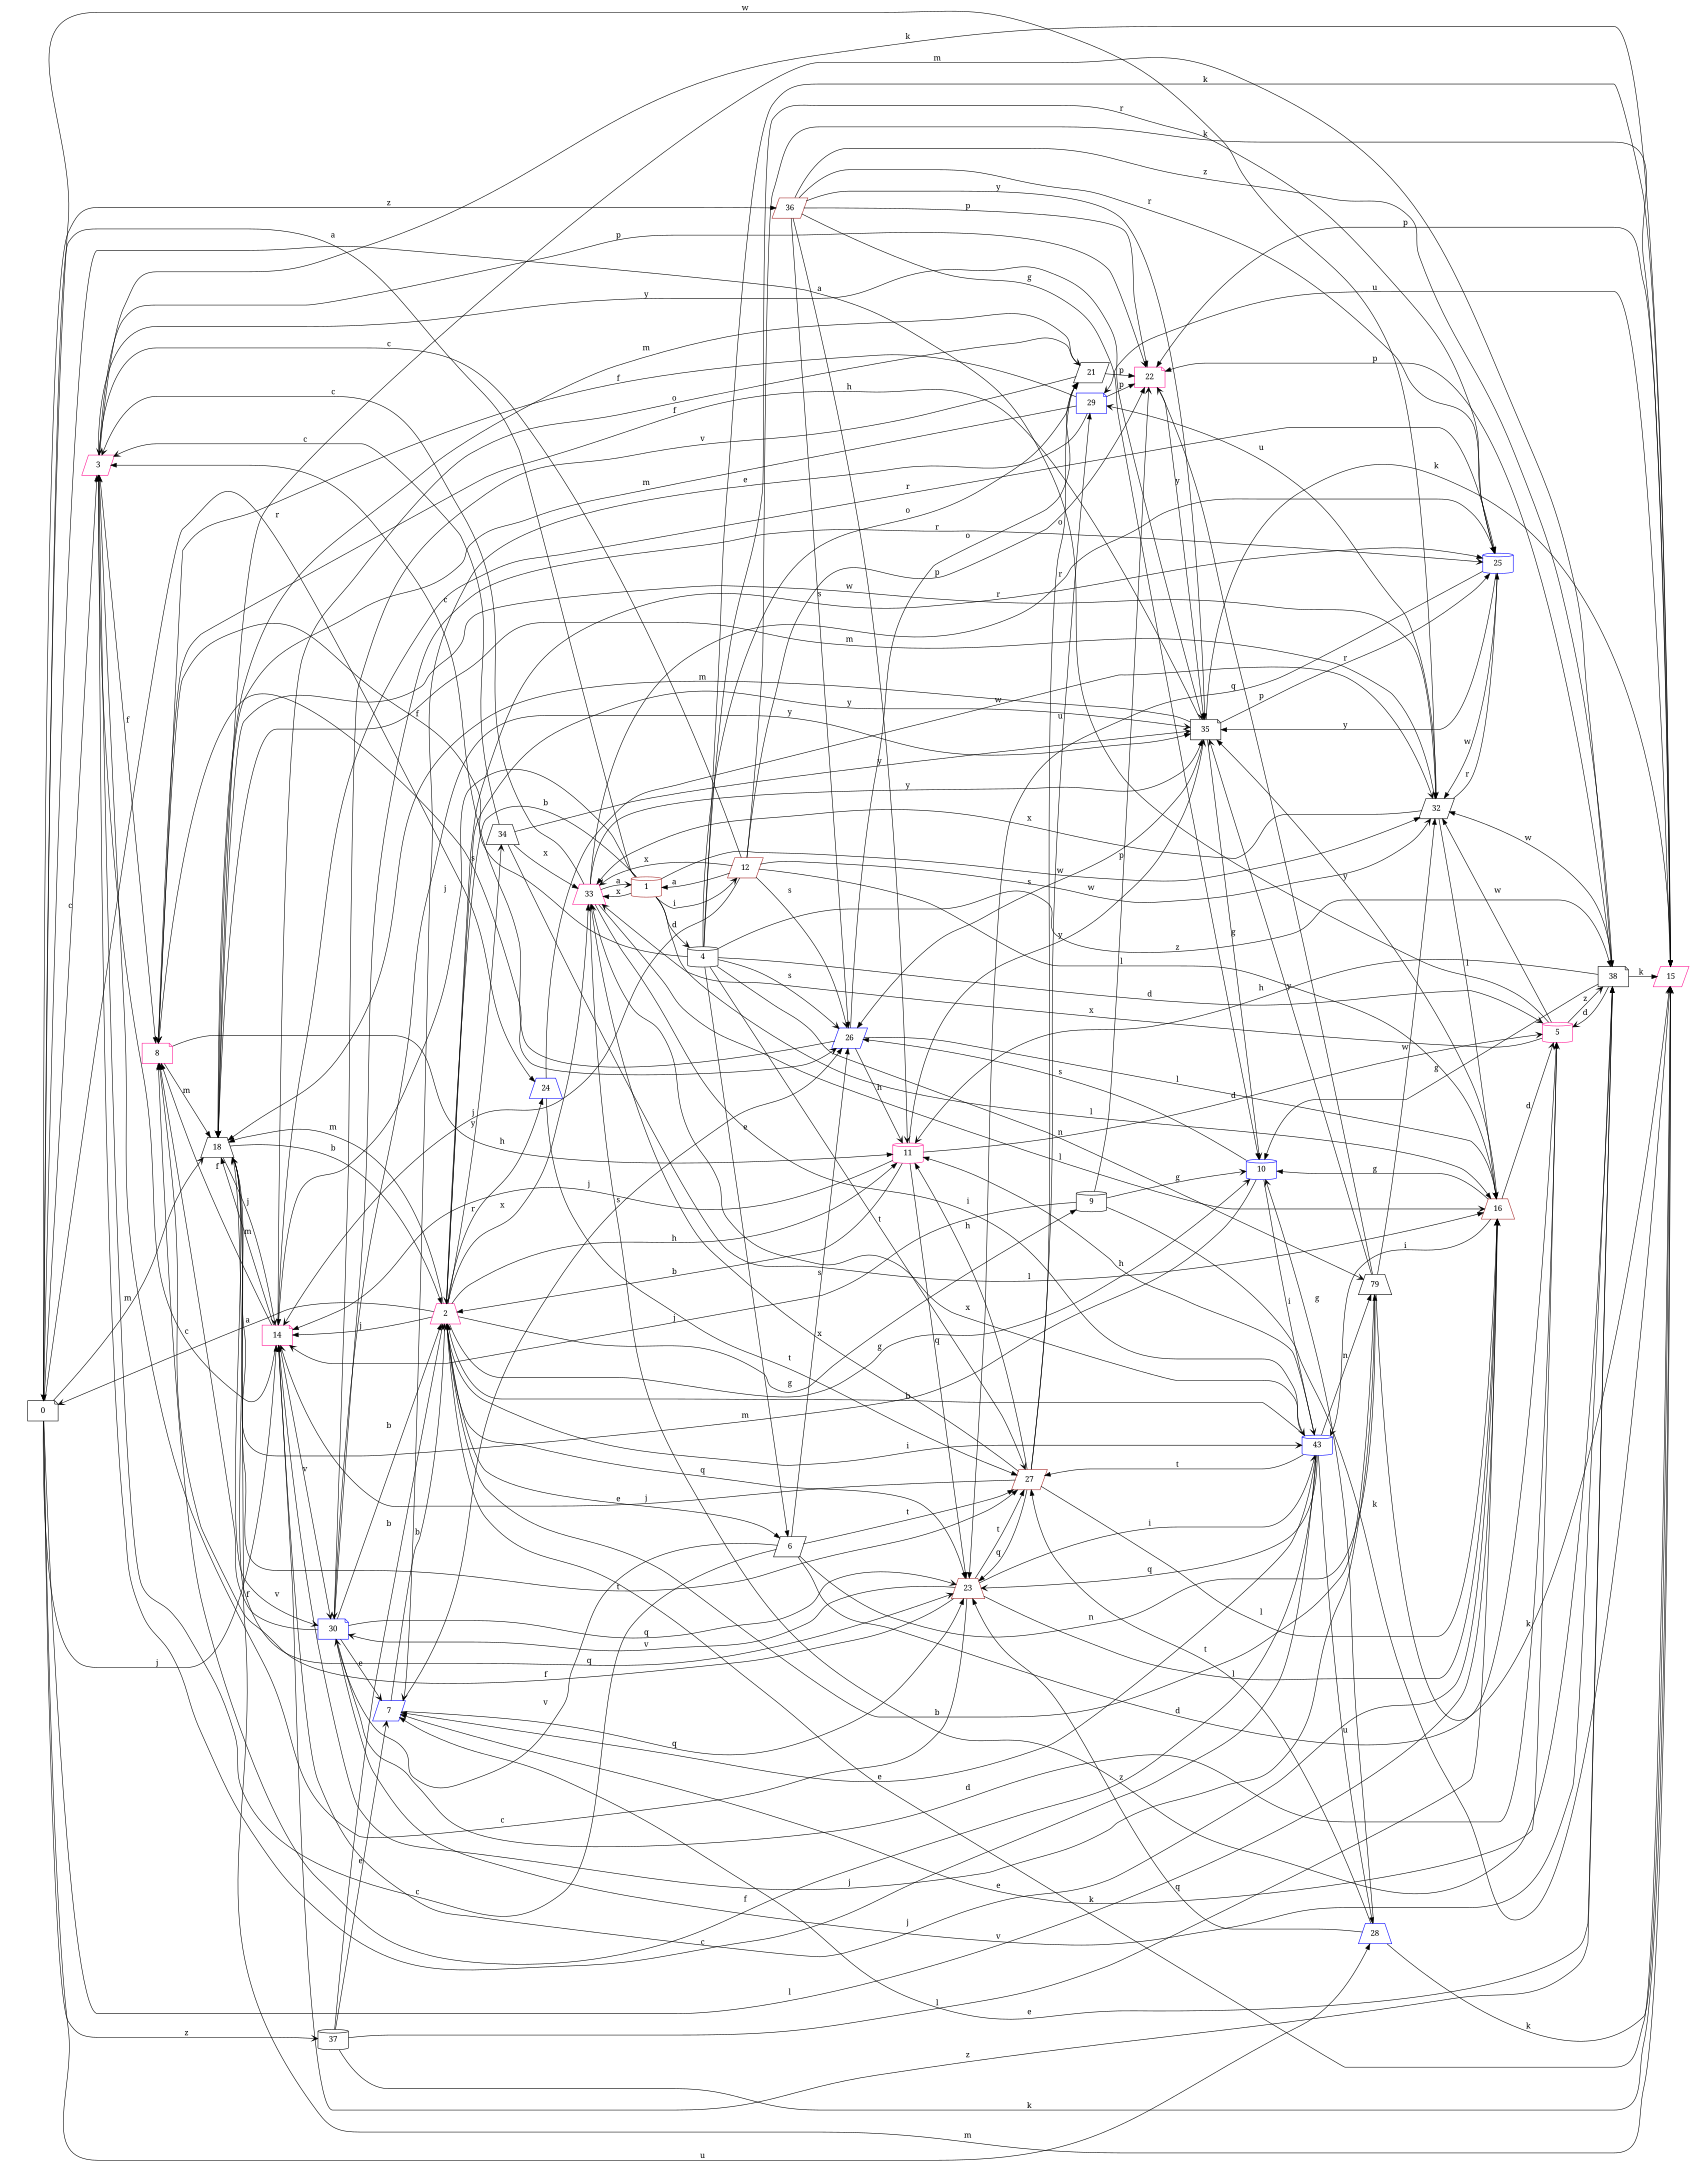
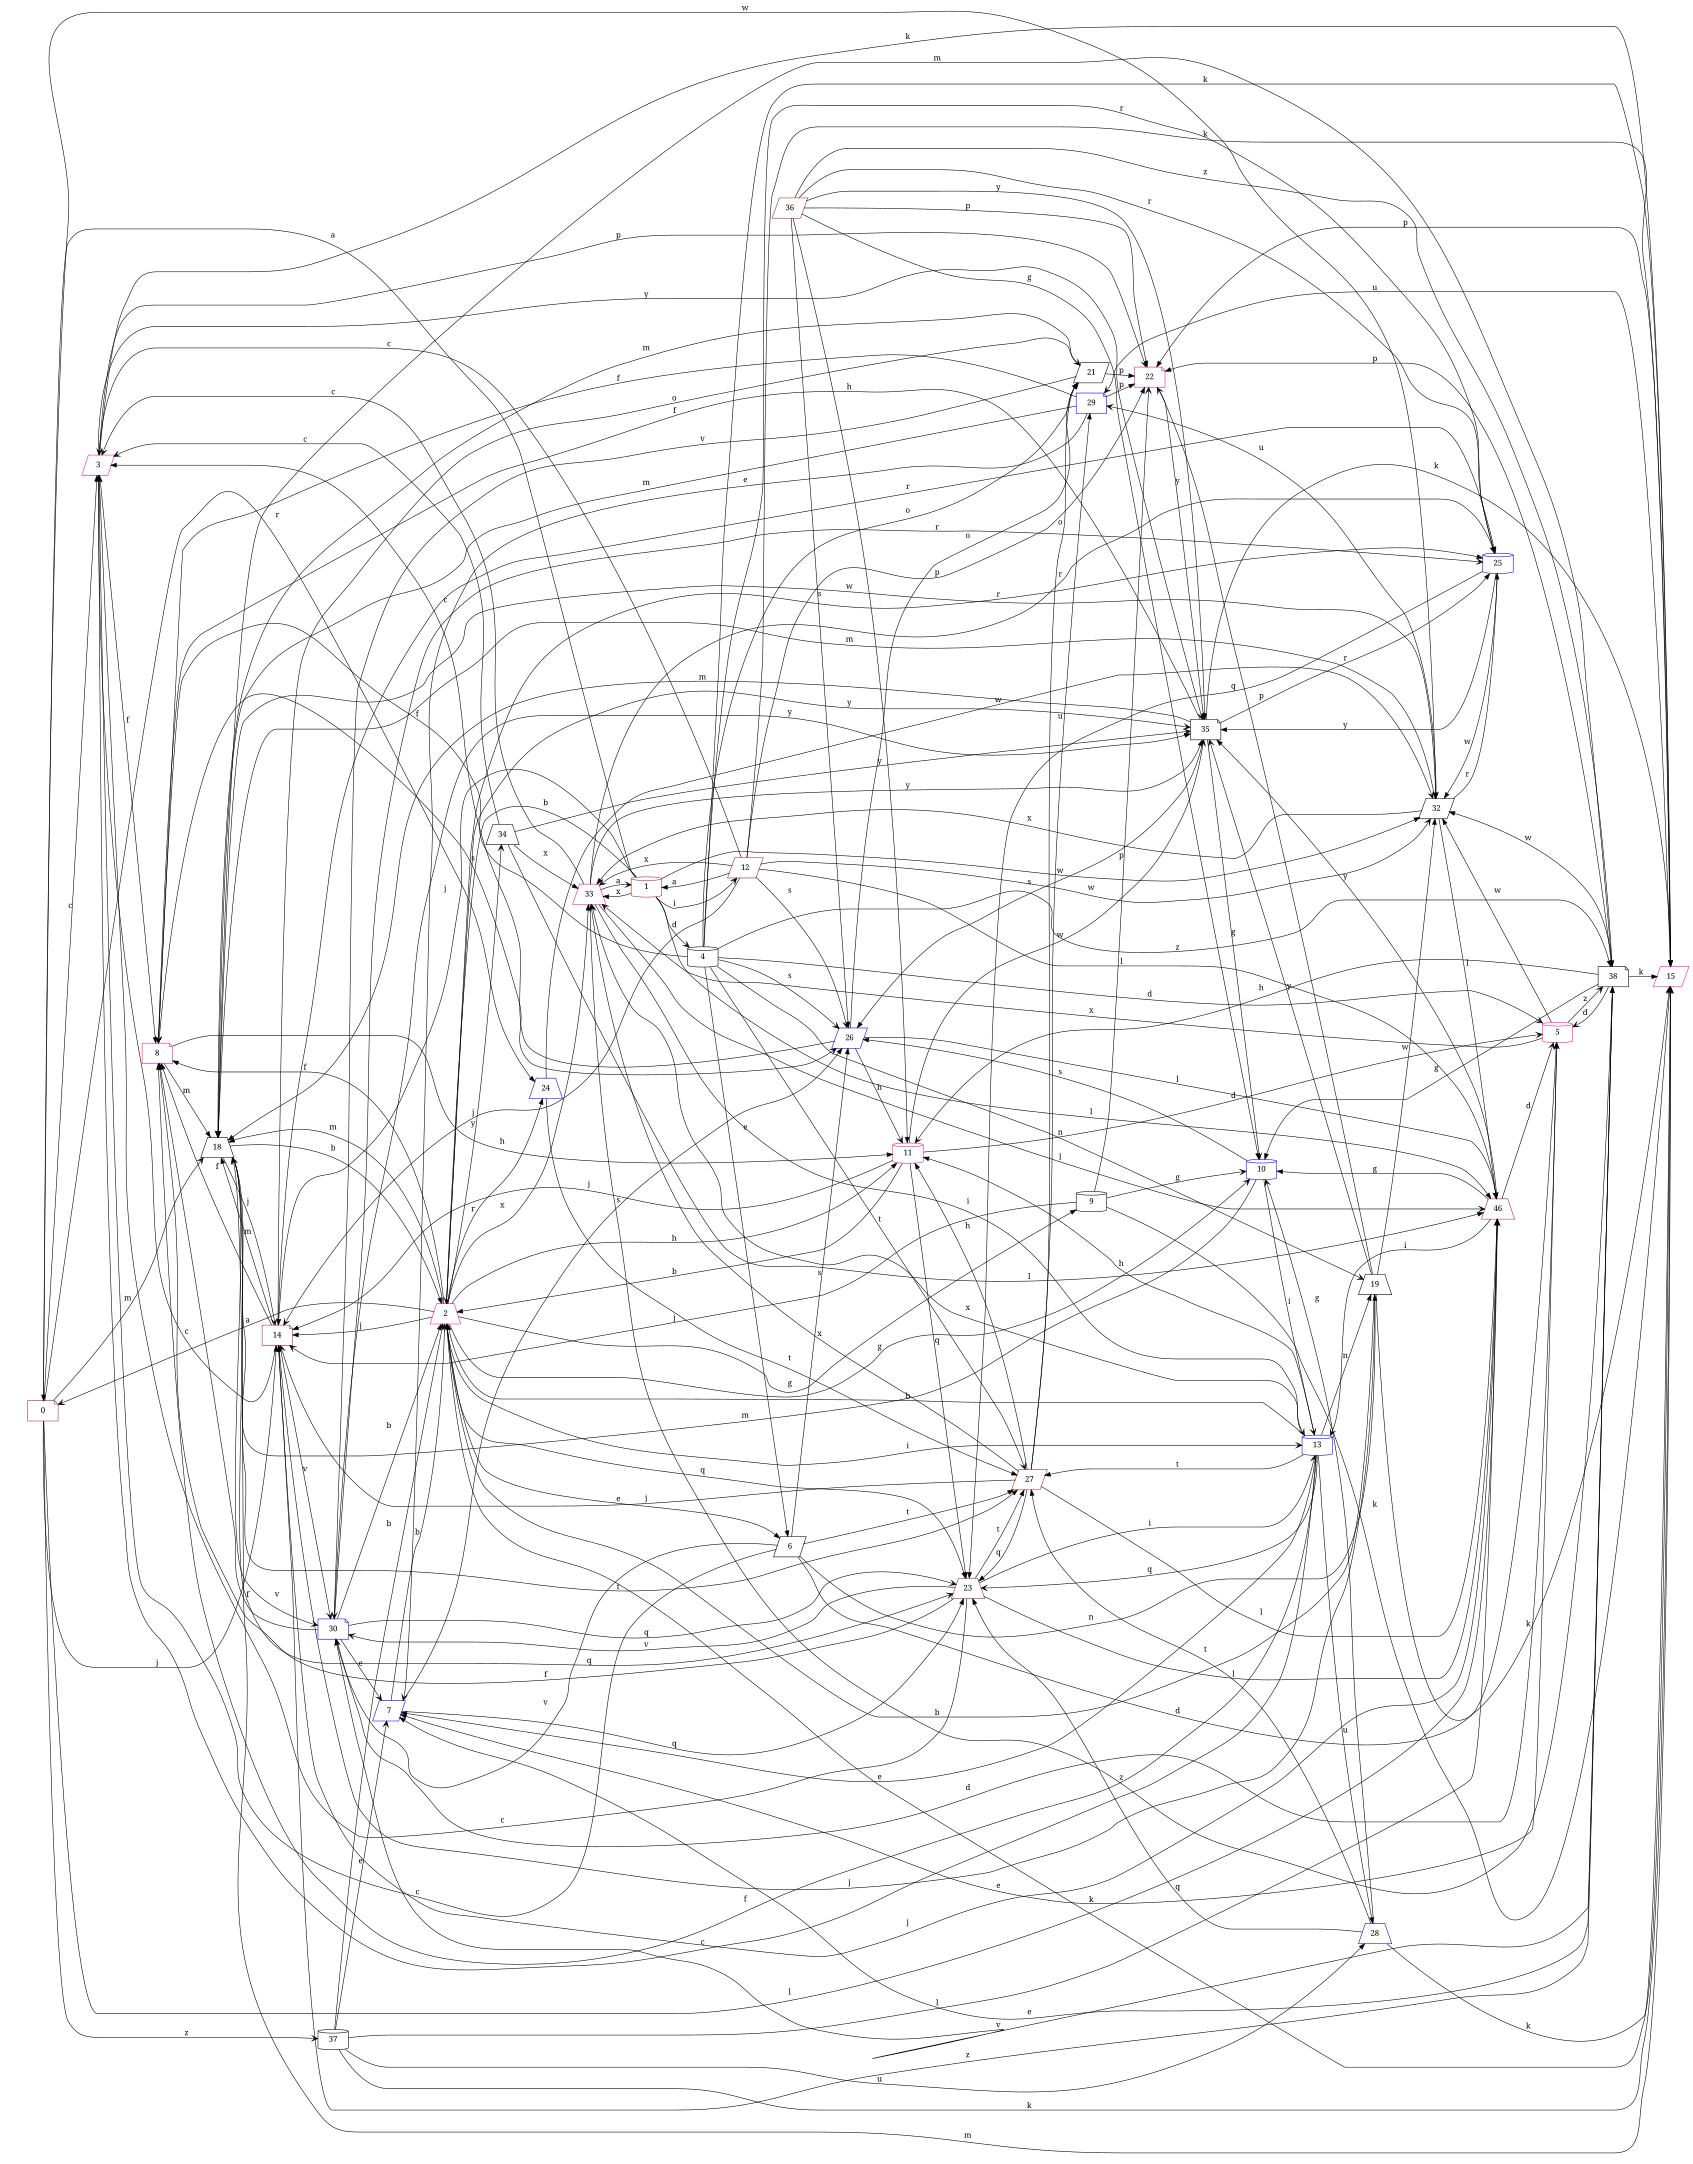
edge "5" -> "0": removed, label "a"
edge "0" -> "36": removed, label "z"
edge "36" -> "11": arrowhead vee -> normal
edge "11" -> "35": label "y" -> "w"
edge "2" -> "8": added, label "f"
node "16": label "16" -> "46"
node "79": label "79" -> "19"
node "14": color deeppink -> brown
node "0": color black -> brown
node "43": label "43" -> "13"
edge "30" -> "38": reversed
edge "0" -> "28": now "37" -> "28"
